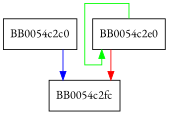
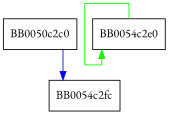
node "BB0054c2c0": label "BB0054c2c0" -> "BB0050c2c0"
edge "BB0054c2e0" -> "BB0054c2fc": removed
